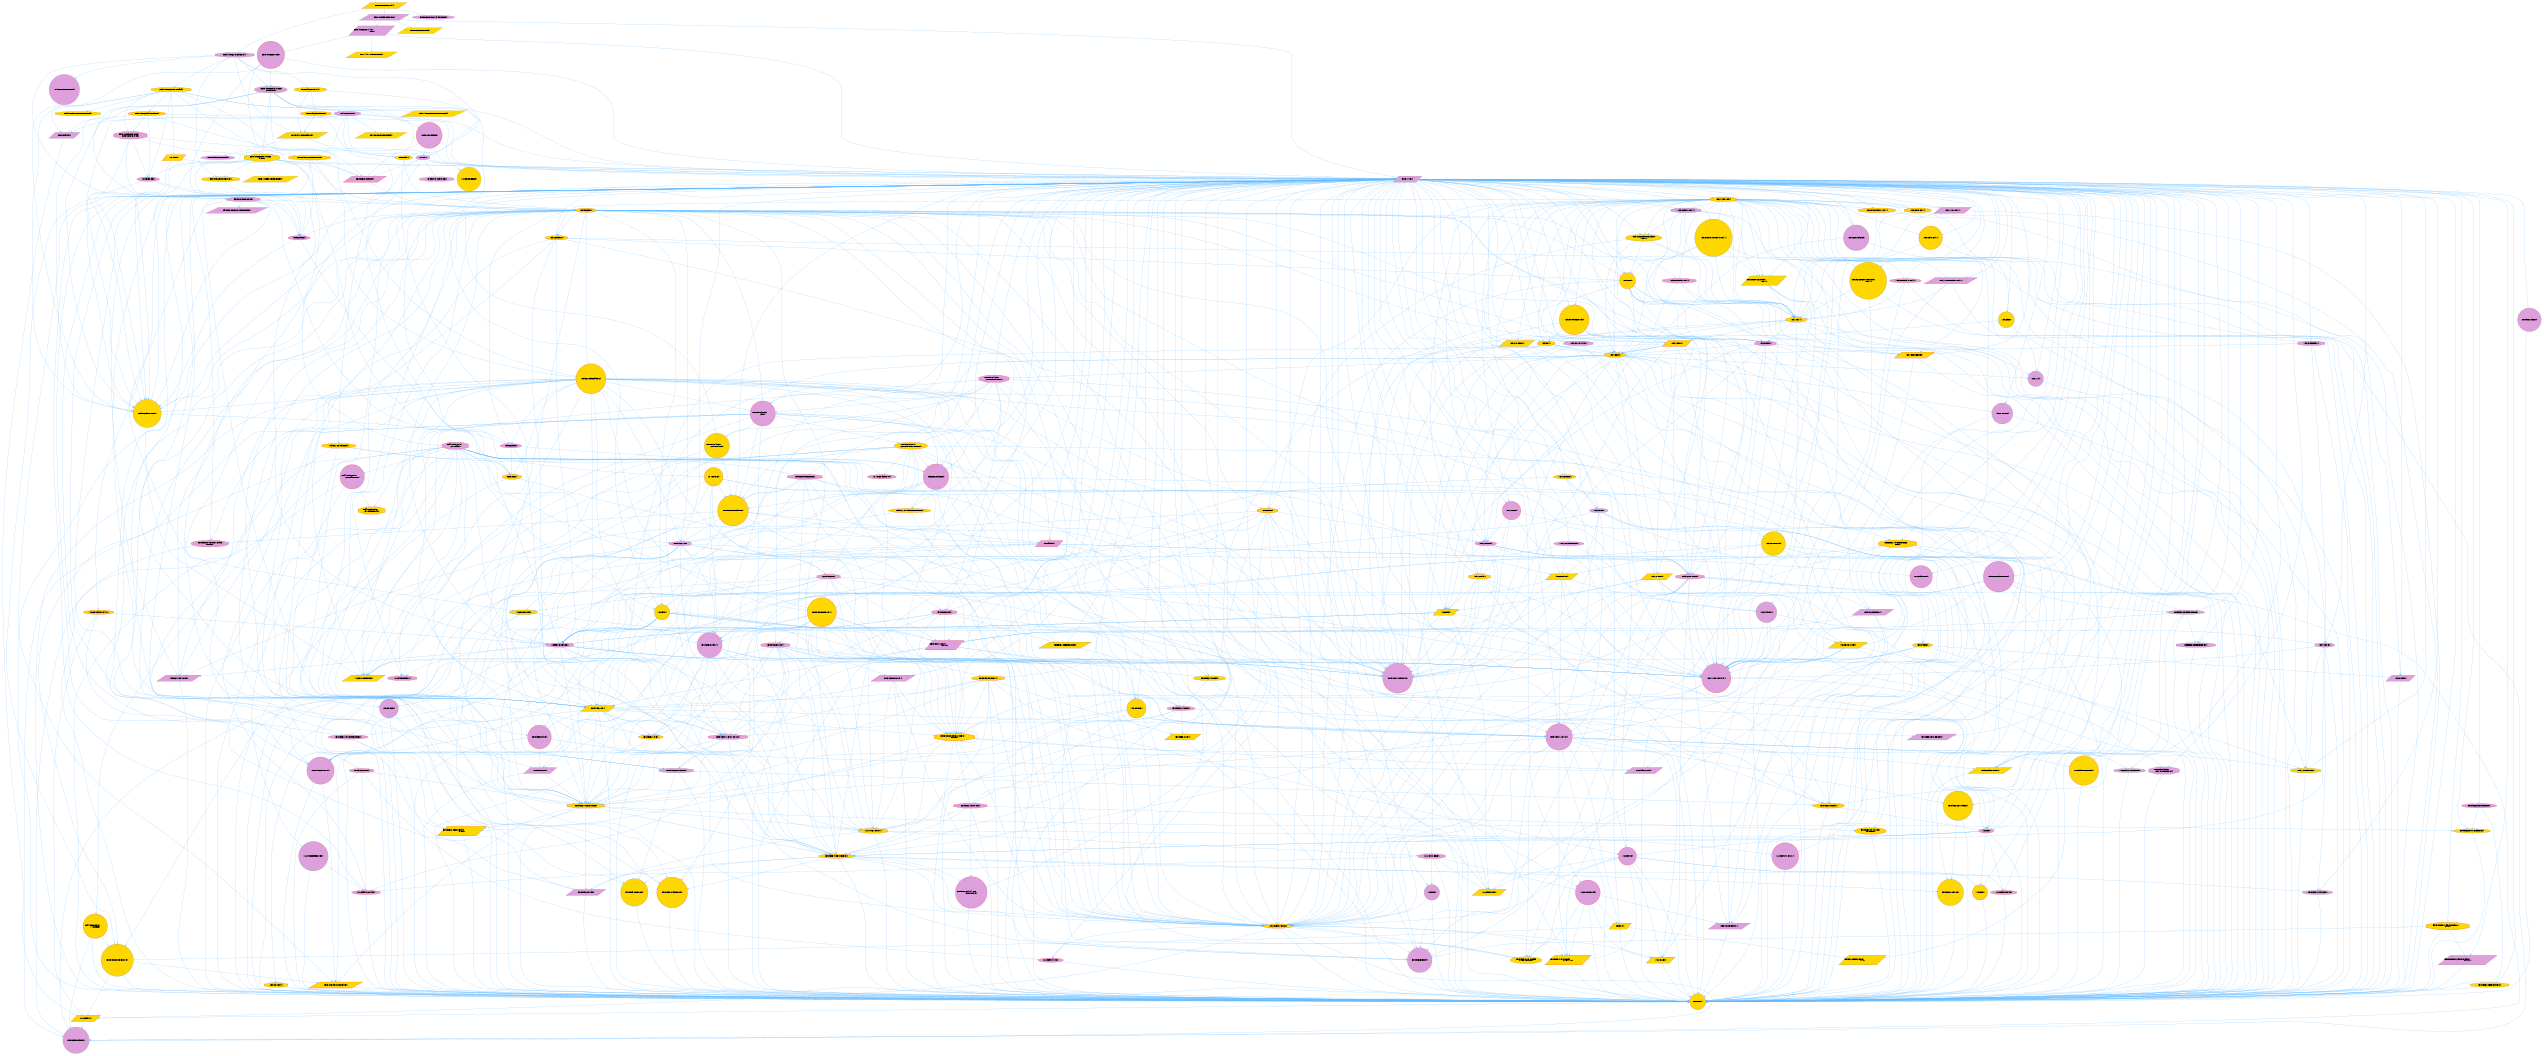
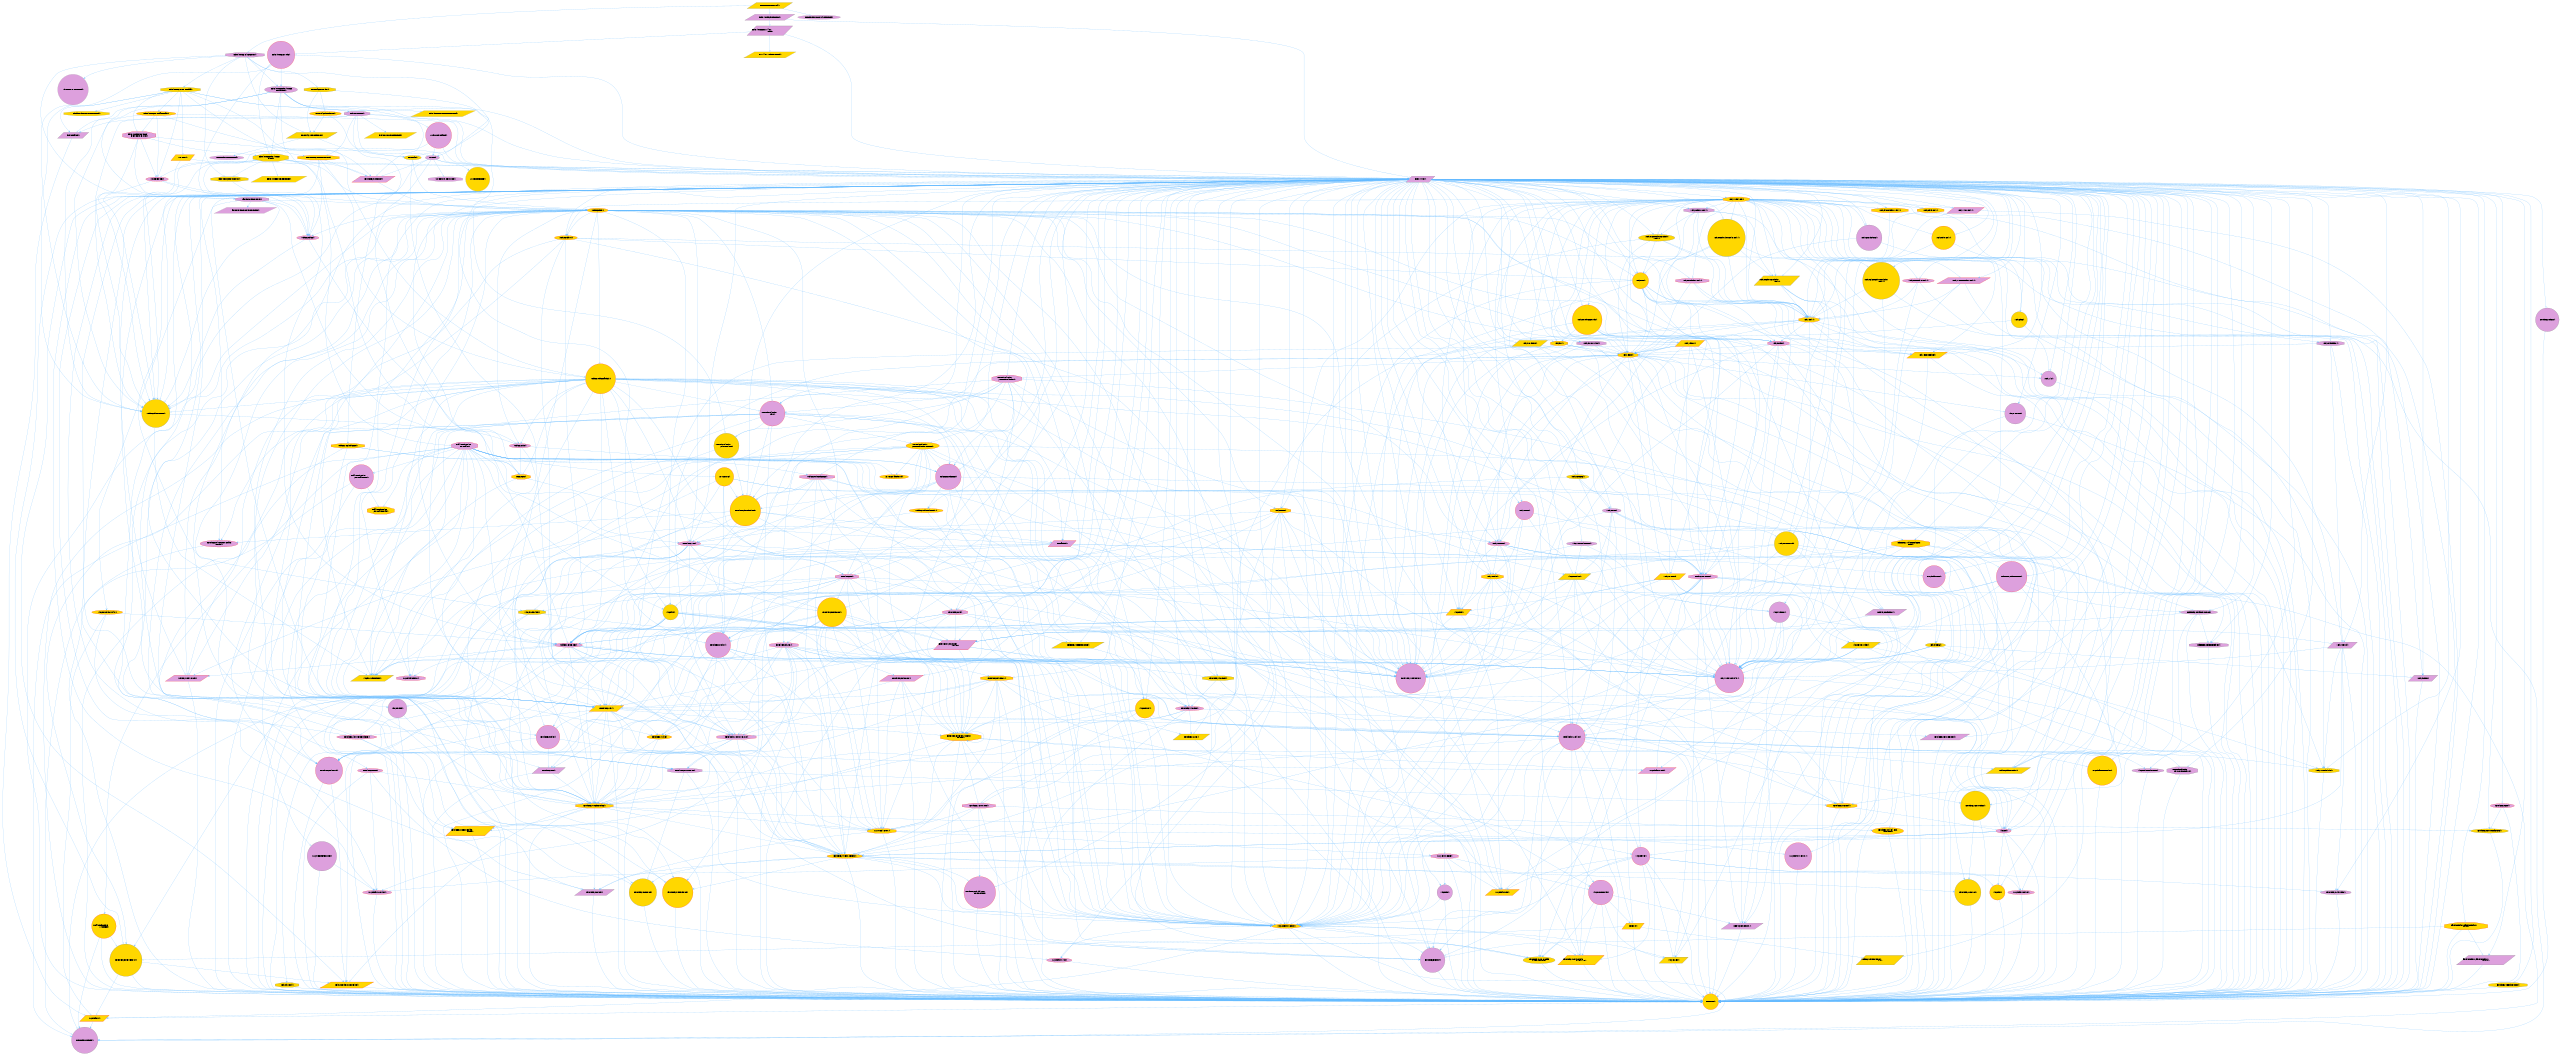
node "BTDecorator.generated.h": removed
node "BehaviorTree/BlackboardData.h": label "BehaviorTree/BlackboardData.h" -> "BehaviorTree/CsvProfilerConfig.h"
node "Async/TaskGraphFwd.h": fillcolor plum -> gold
node "UObject/WeakObjectPtrTemplates.h": label "UObject/WeakObjectPtrTemplates.h" -> "UObject/UObjectHierarchy.h"
node "Serialization/IntPoint Archive.h": label "Serialization/IntPoint Archive.h" -> "Serialization/Structured Archive.h"
node "Math/Interval.h": shape ellipse -> parallelogram
node "Templates/BlackboardData.h": label "Templates/BlackboardData.h" -> "Templates/Decay.h"
